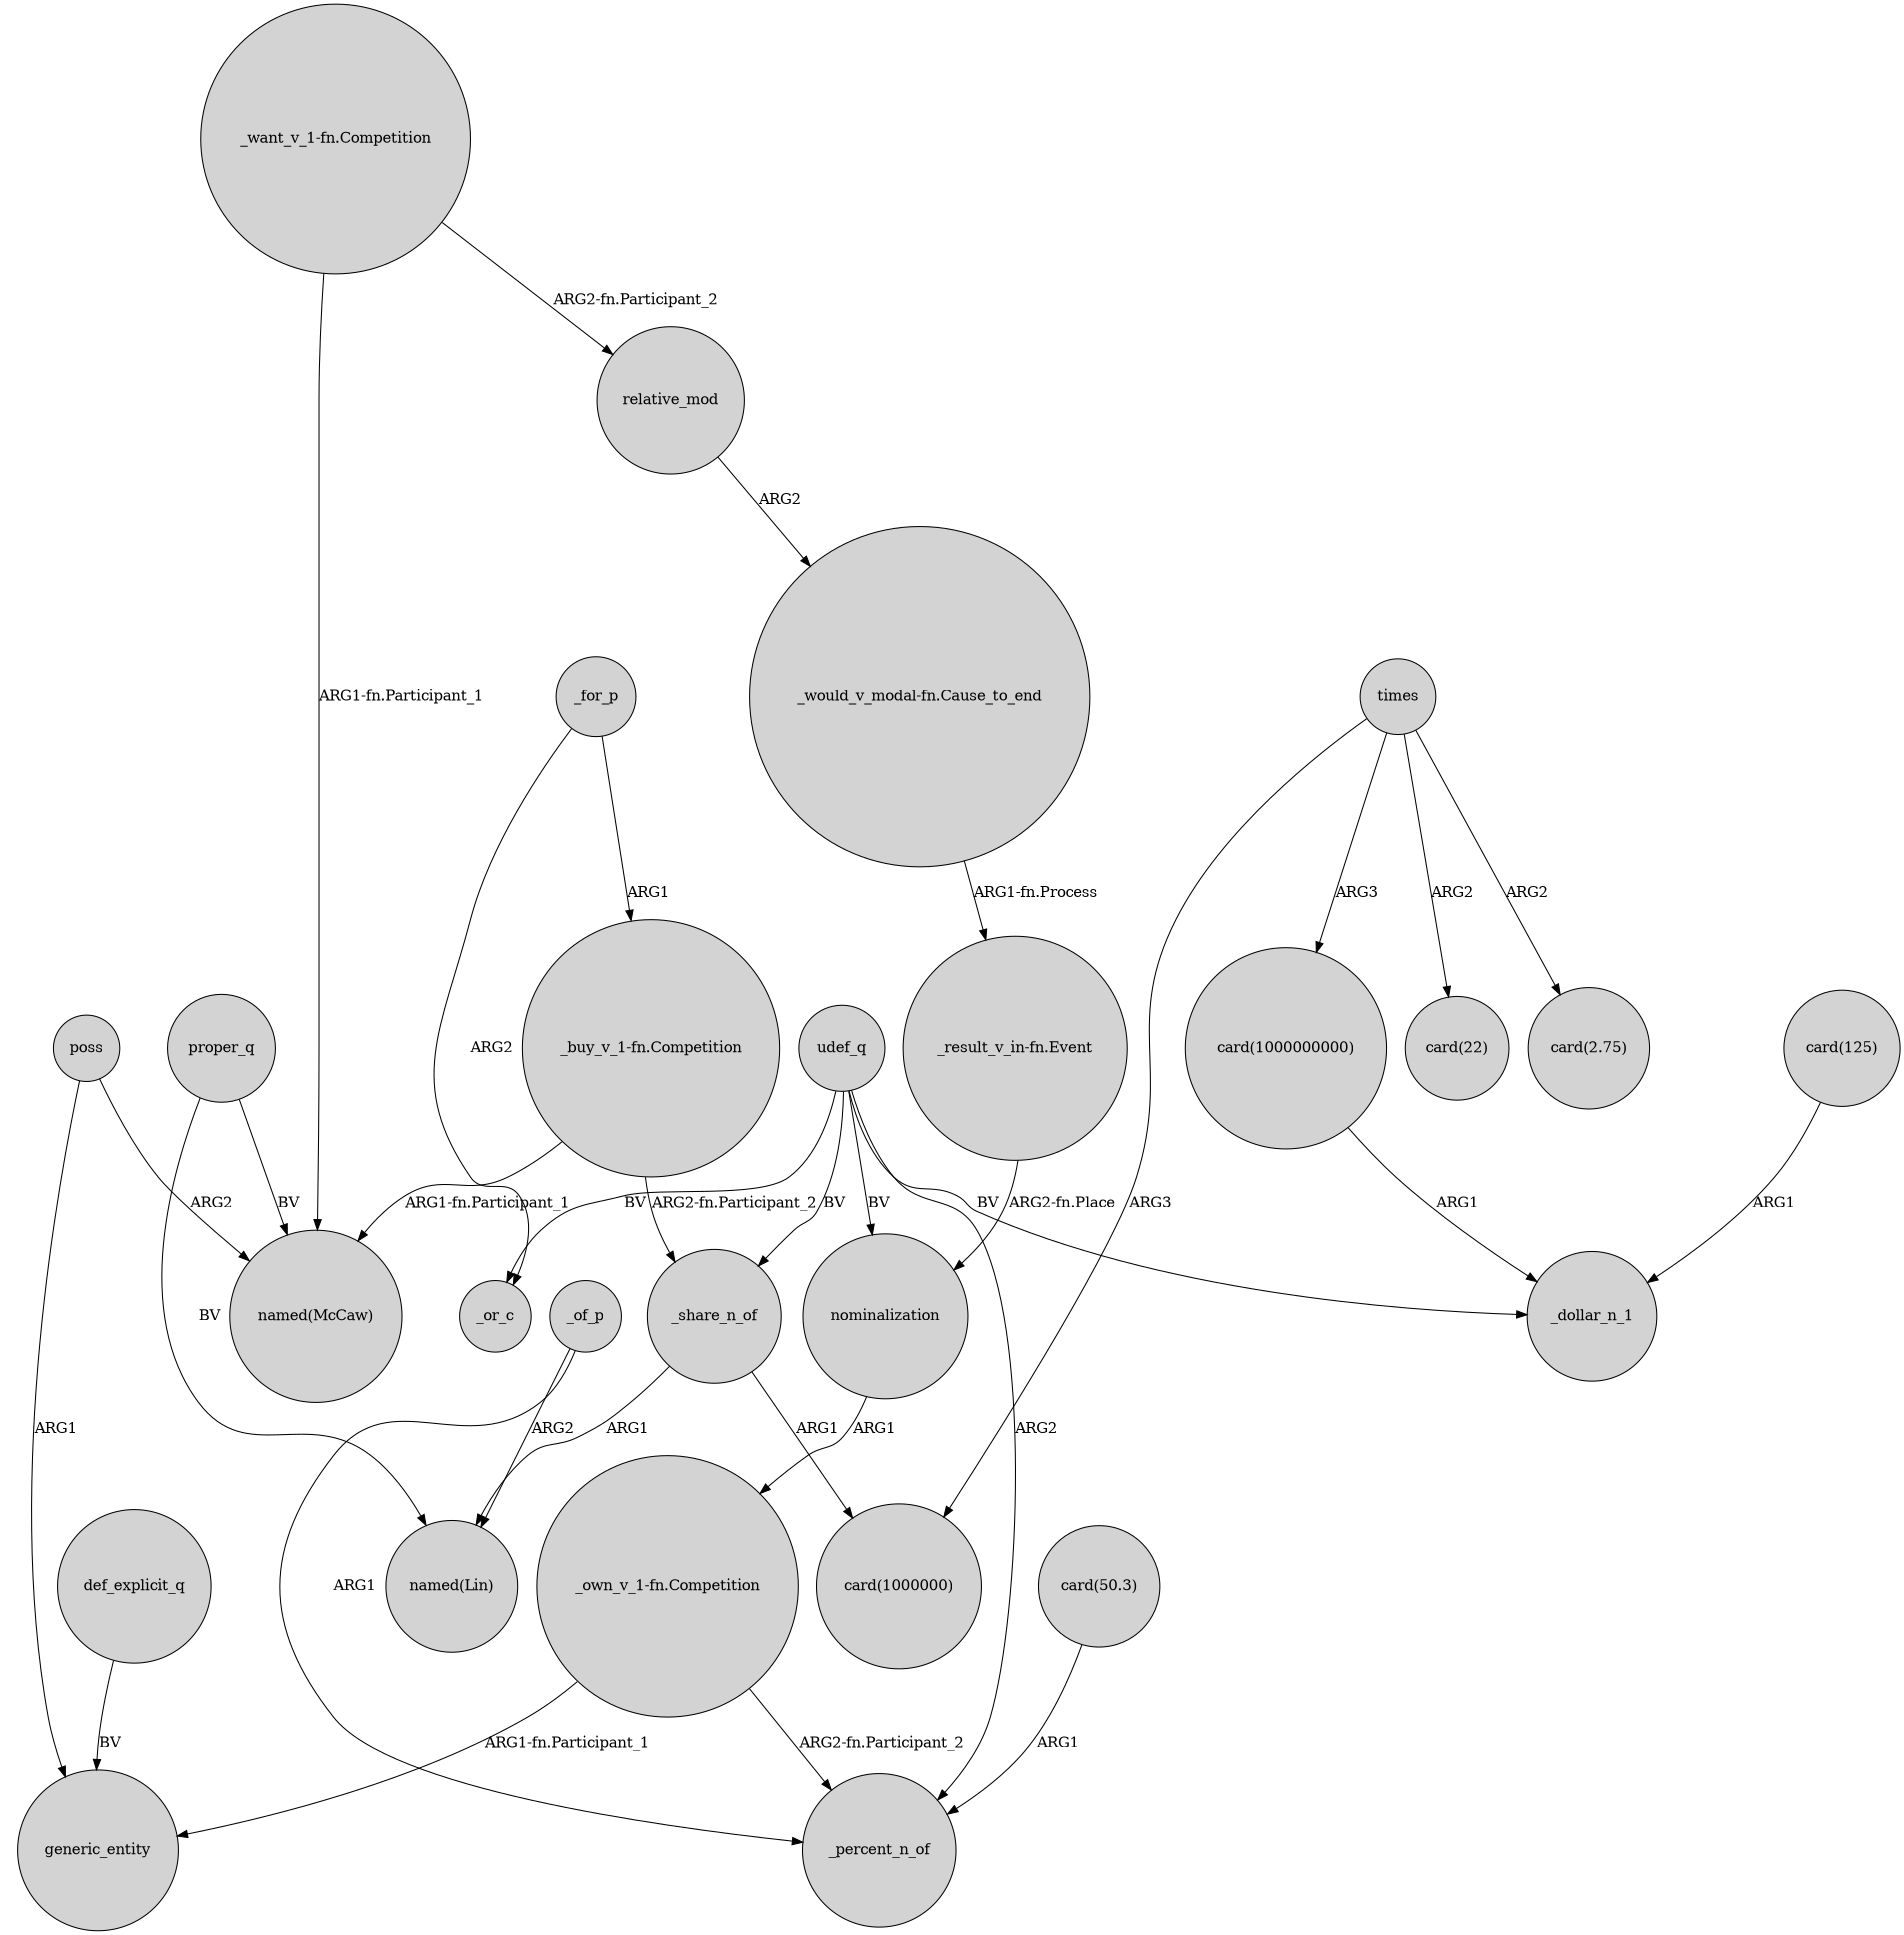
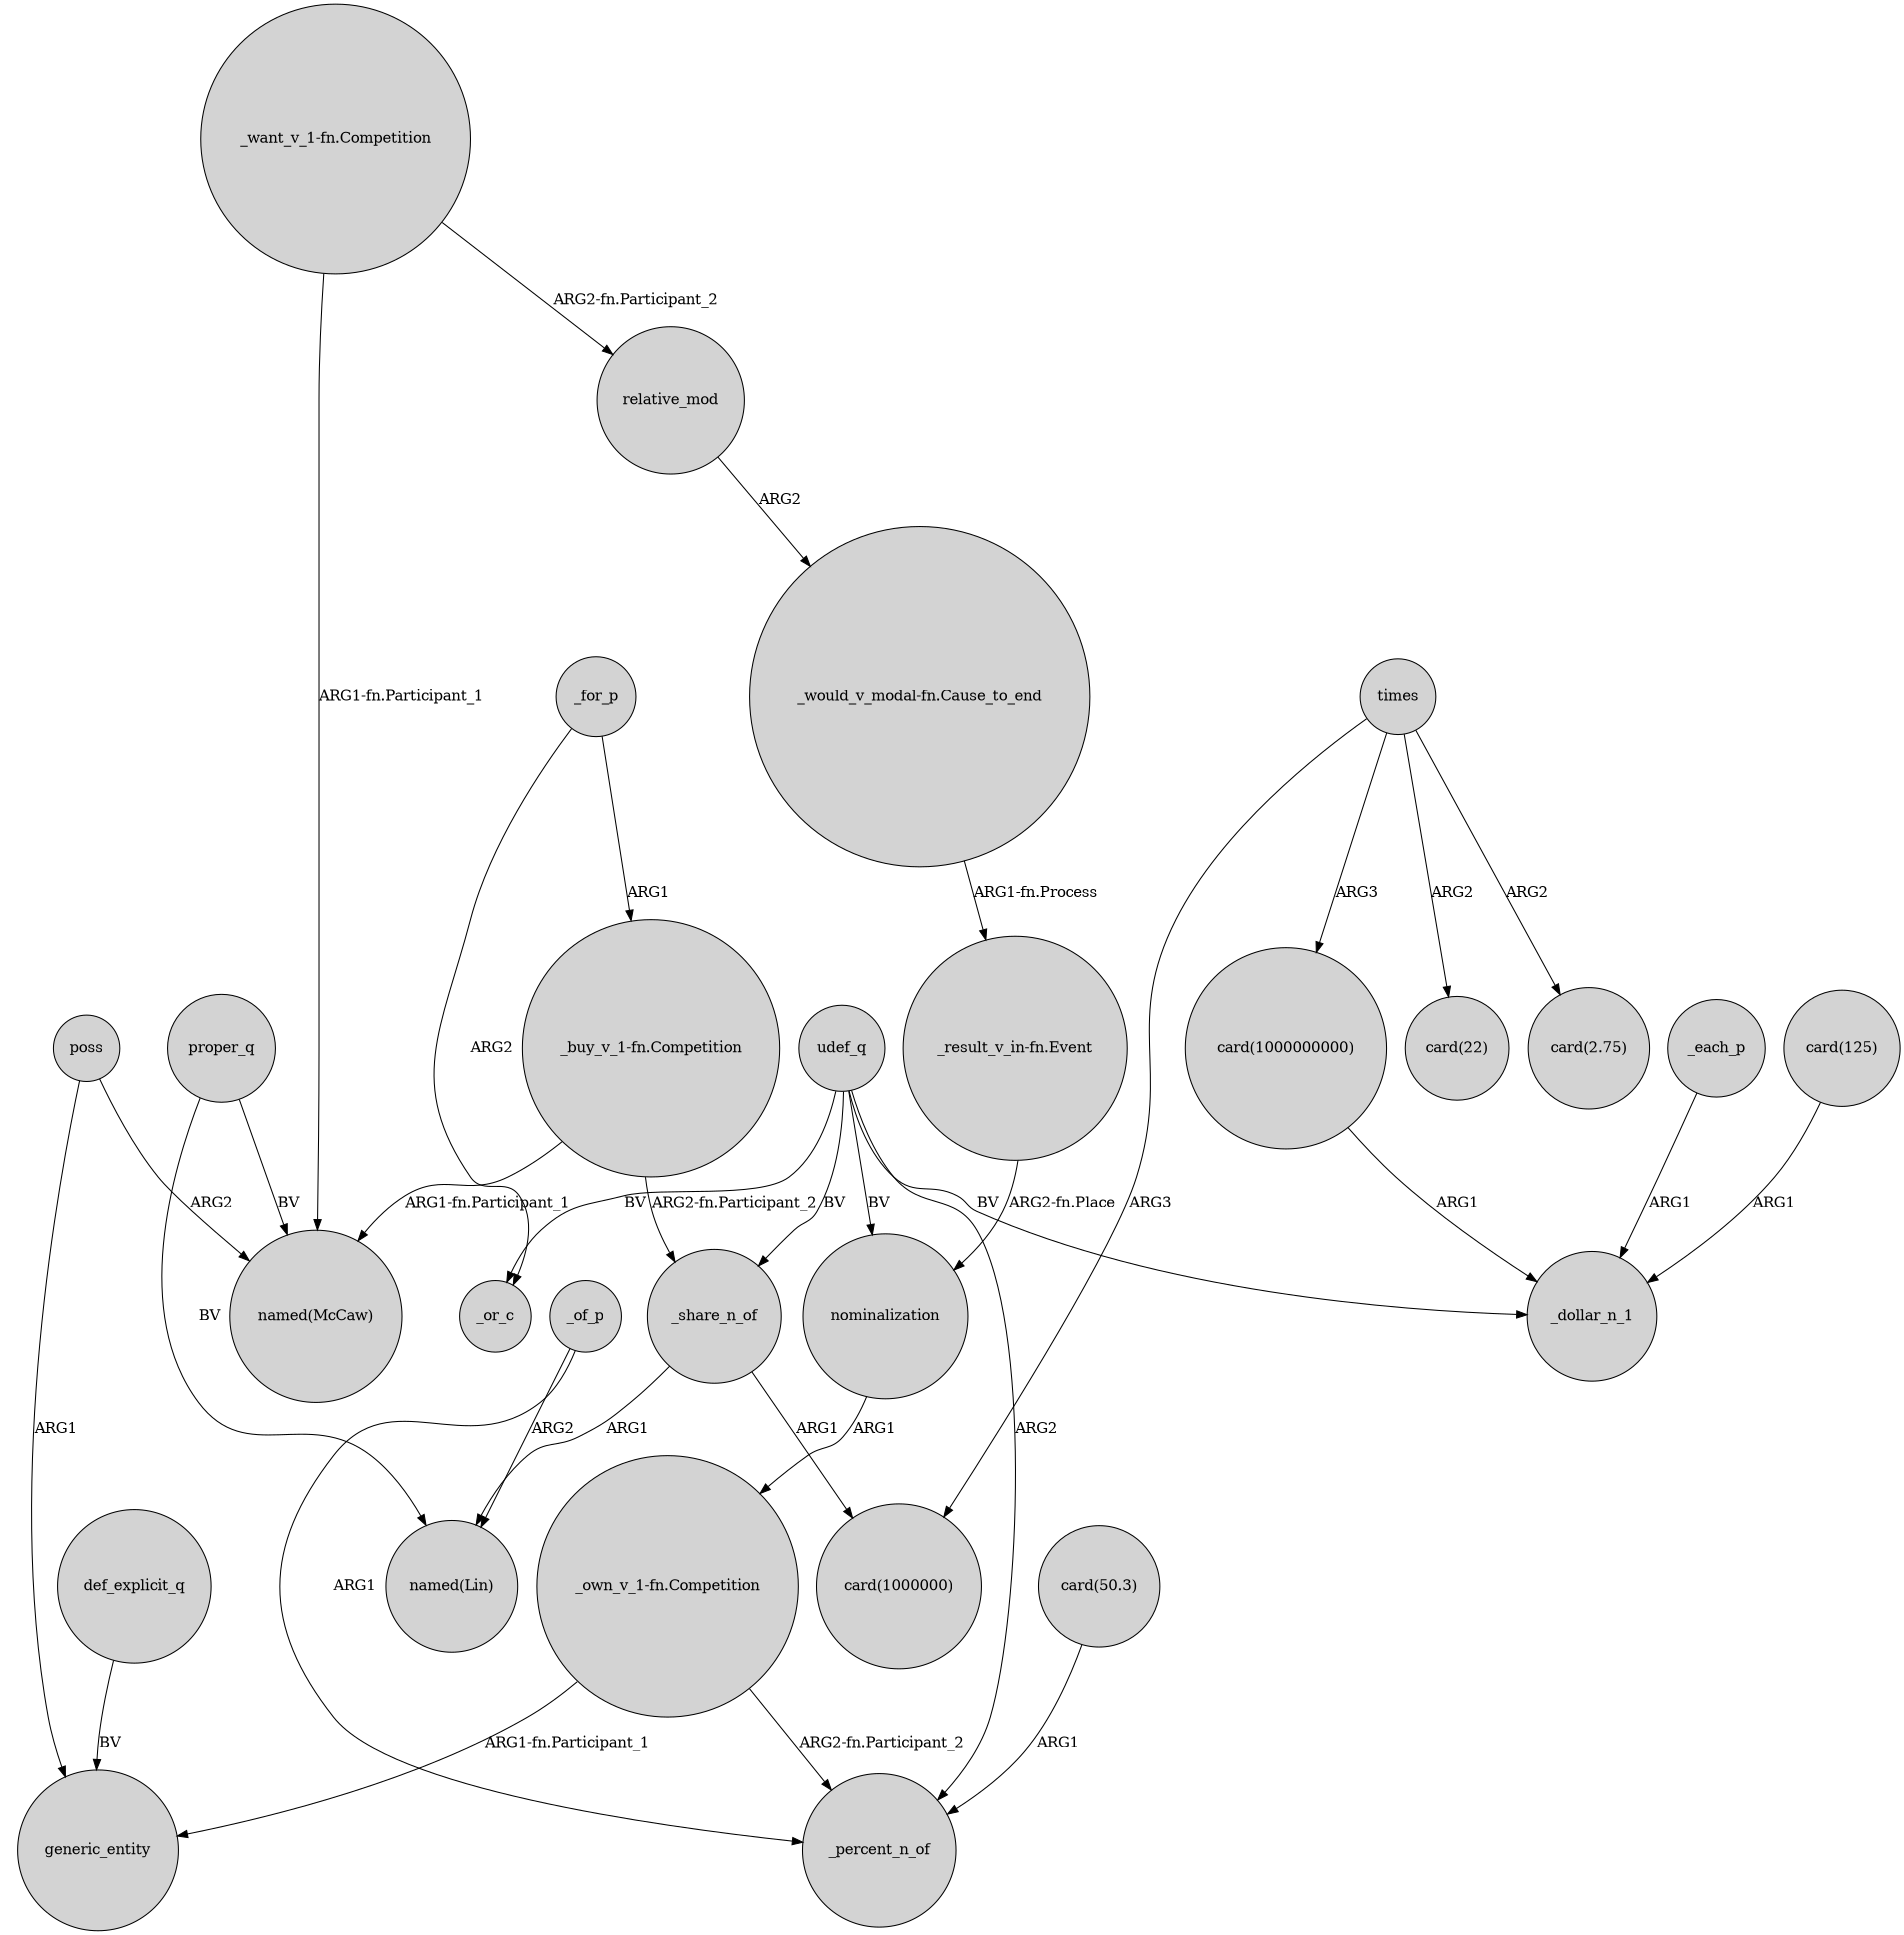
node "_each_p": added
